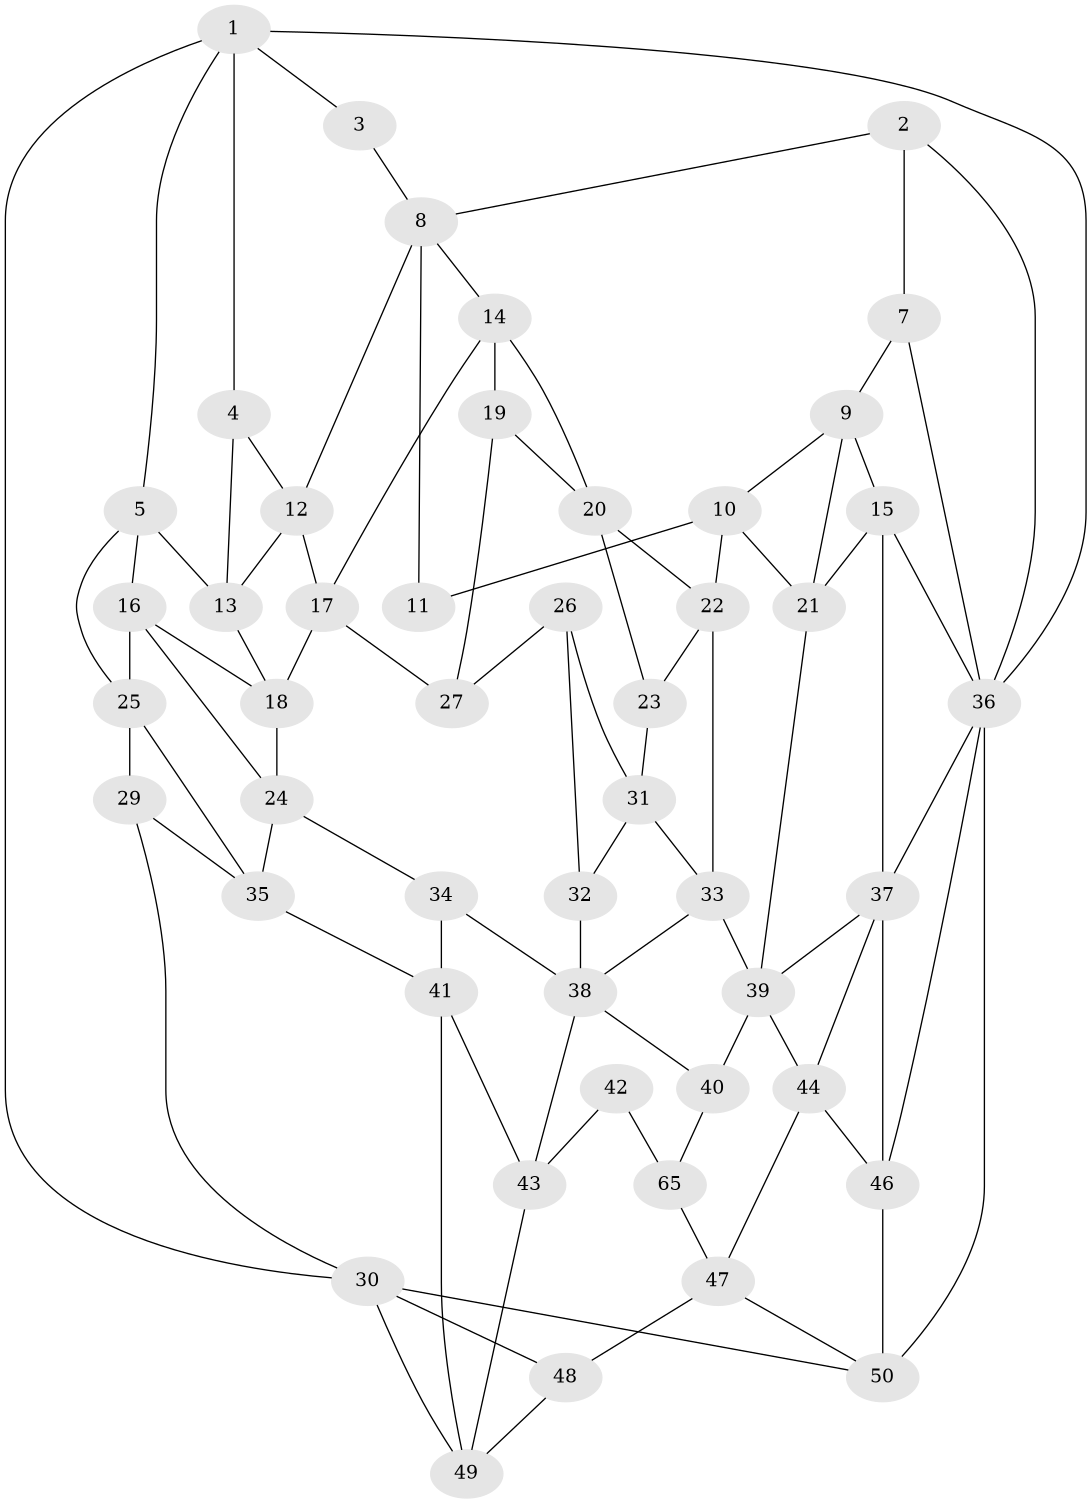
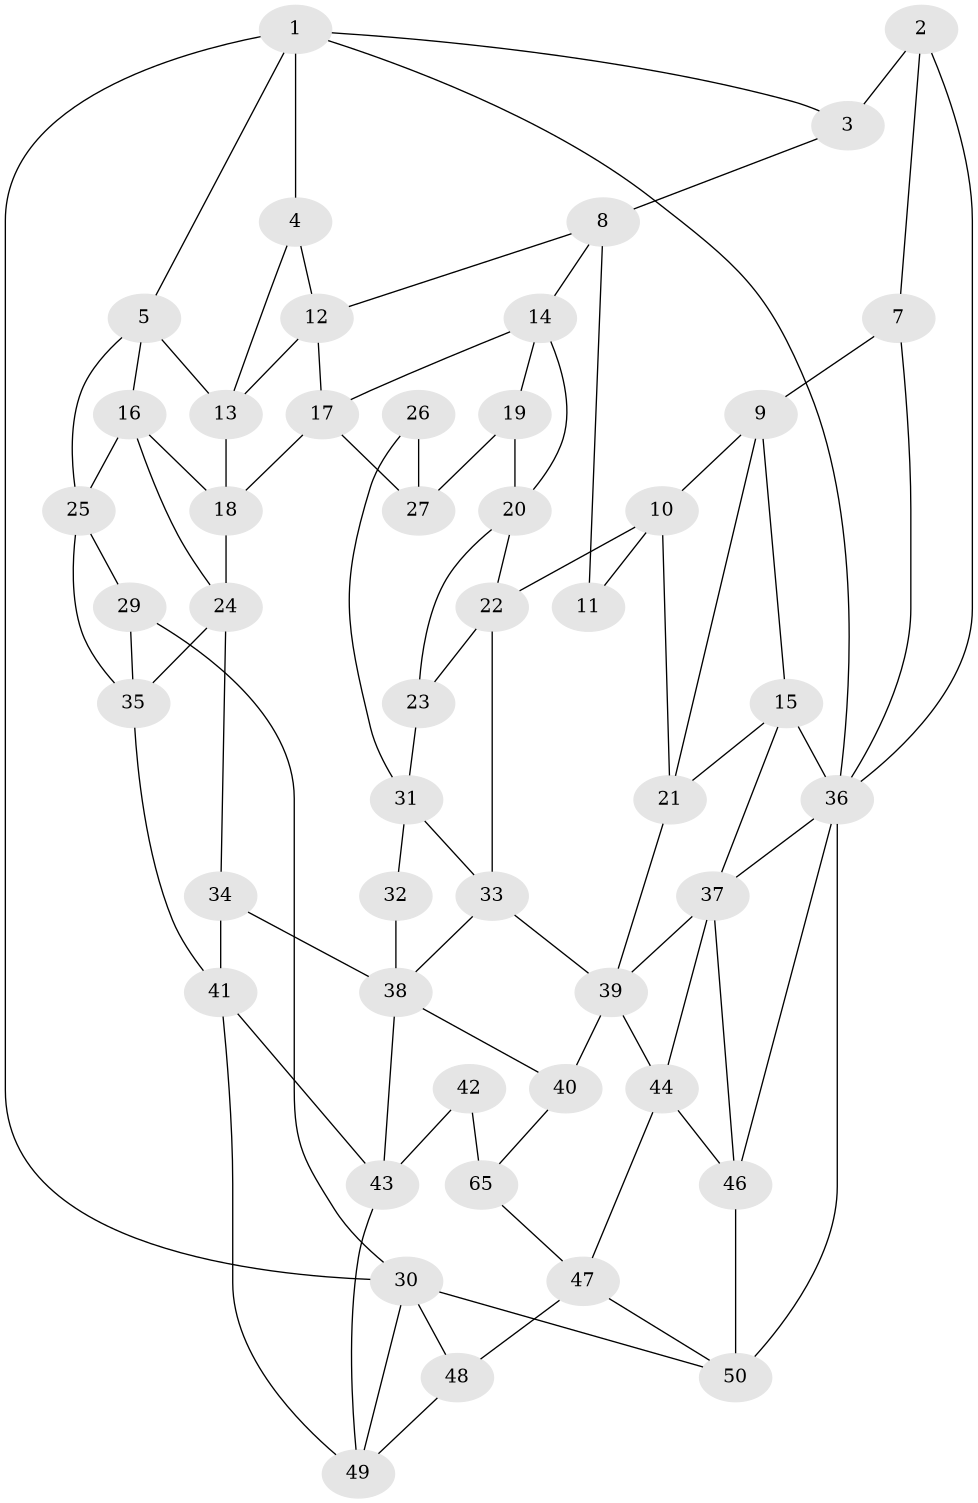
edge "2" -- "8": now "2" -- "3"
edge "26" -- "32": removed
